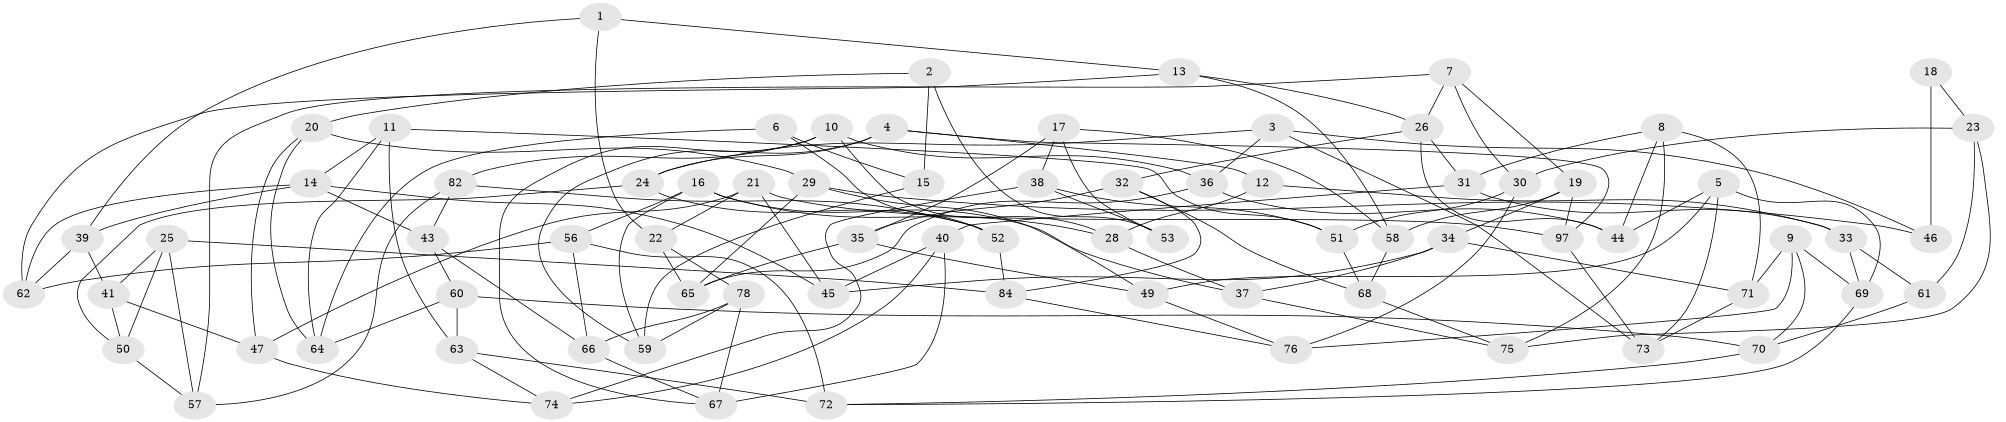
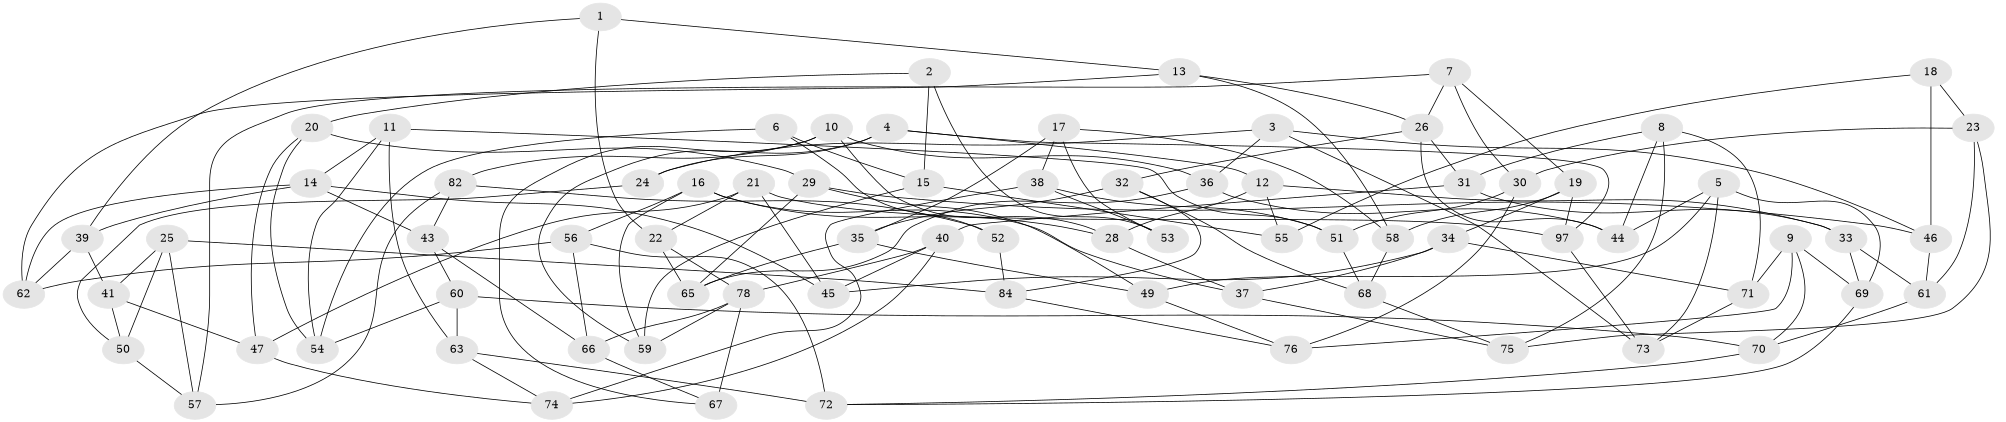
edge "24" -- "52": removed
node "55": added
edge "46" -- "61": added
node "64": label "64" -> "54"
edge "40" -- "67": now "40" -- "78"
